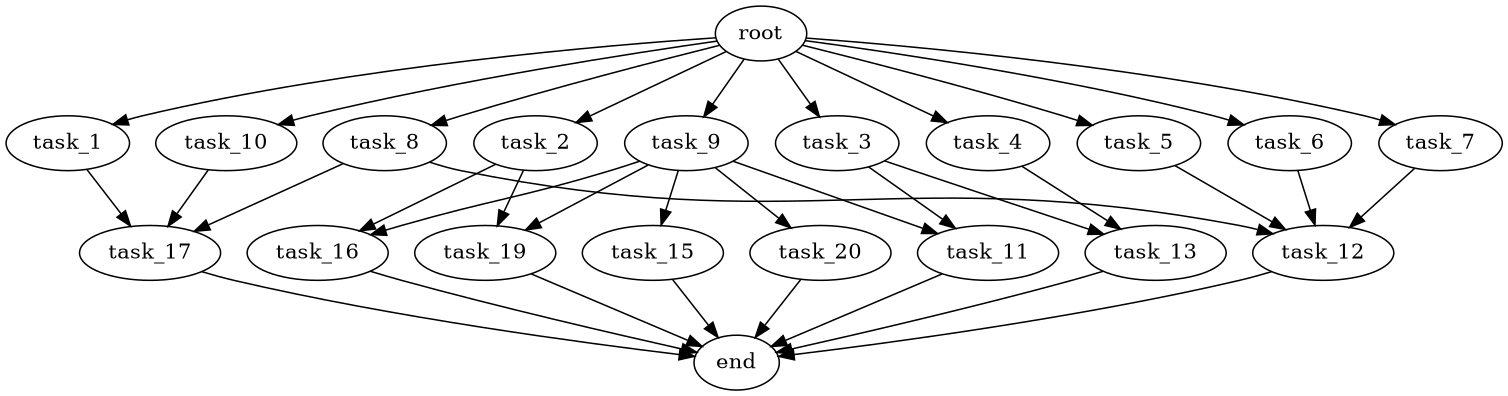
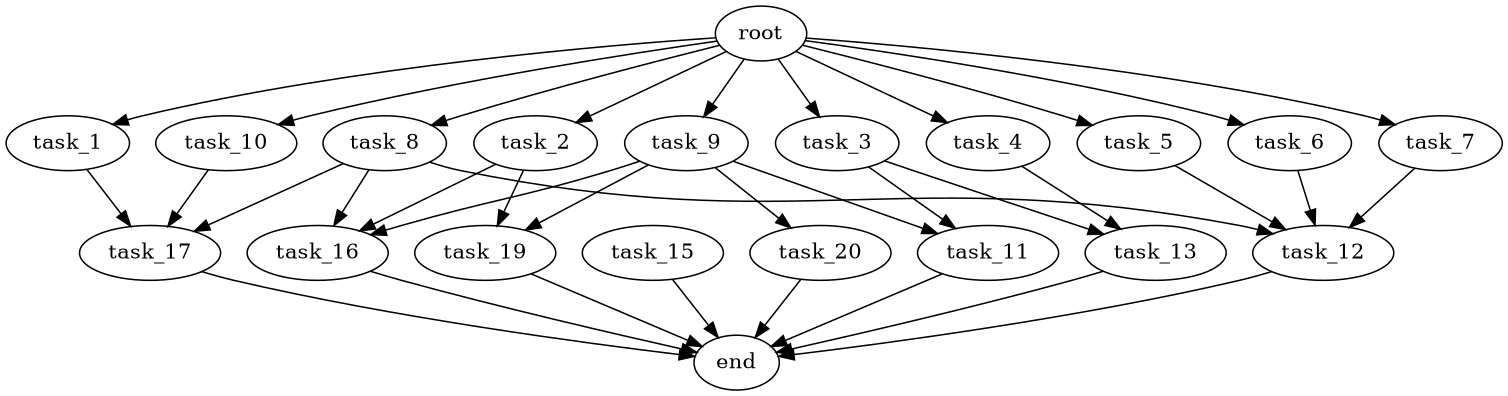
edge "task_9" -> "task_15": removed
edge "task_8" -> "task_16": added
